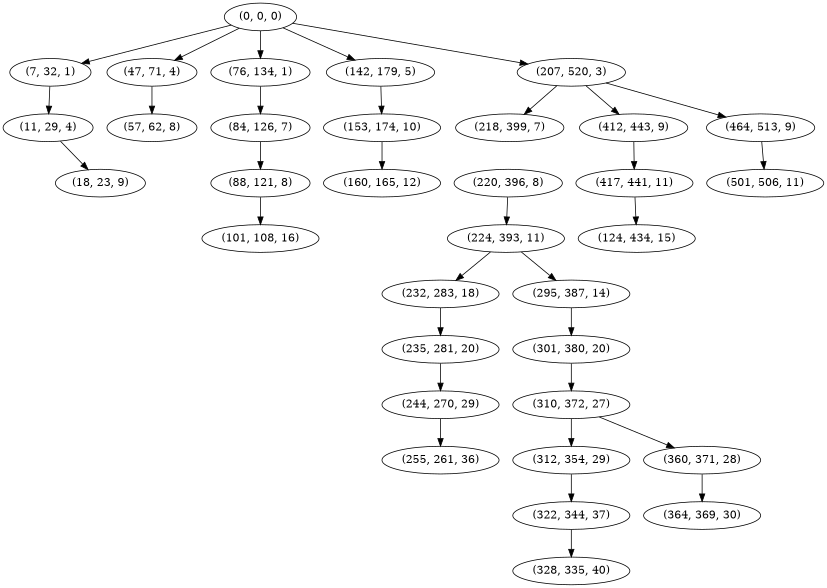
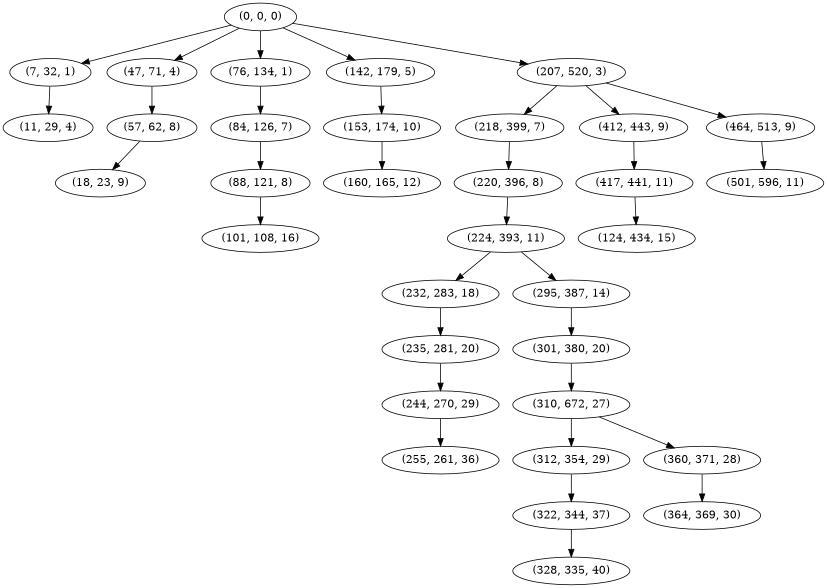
edge "(218, 399, 7)" -> "(220, 396, 8)": added
edge "(11, 29, 4)" -> "(18, 23, 9)": now "(57, 62, 8)" -> "(18, 23, 9)"
node "(501, 506, 11)": label "(501, 506, 11)" -> "(501, 596, 11)"
node "(310, 372, 27)": label "(310, 372, 27)" -> "(310, 672, 27)"
